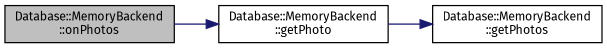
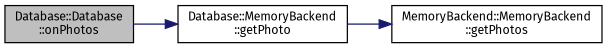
node "Database::MemoryBackend ::onPhotos": label "Database::MemoryBackend ::onPhotos" -> "Database::Database ::onPhotos"
node "Database::MemoryBackend ::getPhotos": label "Database::MemoryBackend ::getPhotos" -> "MemoryBackend::MemoryBackend ::getPhotos"
